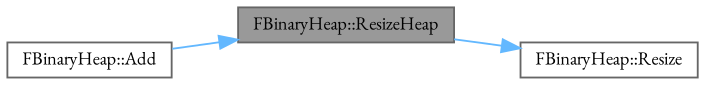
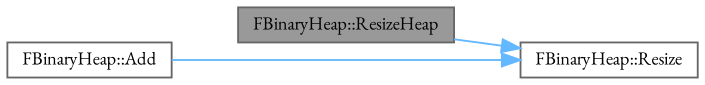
edge "FBinaryHeap::Add" -> "FBinaryHeap::ResizeHeap": now "FBinaryHeap::Add" -> "FBinaryHeap::Resize"
